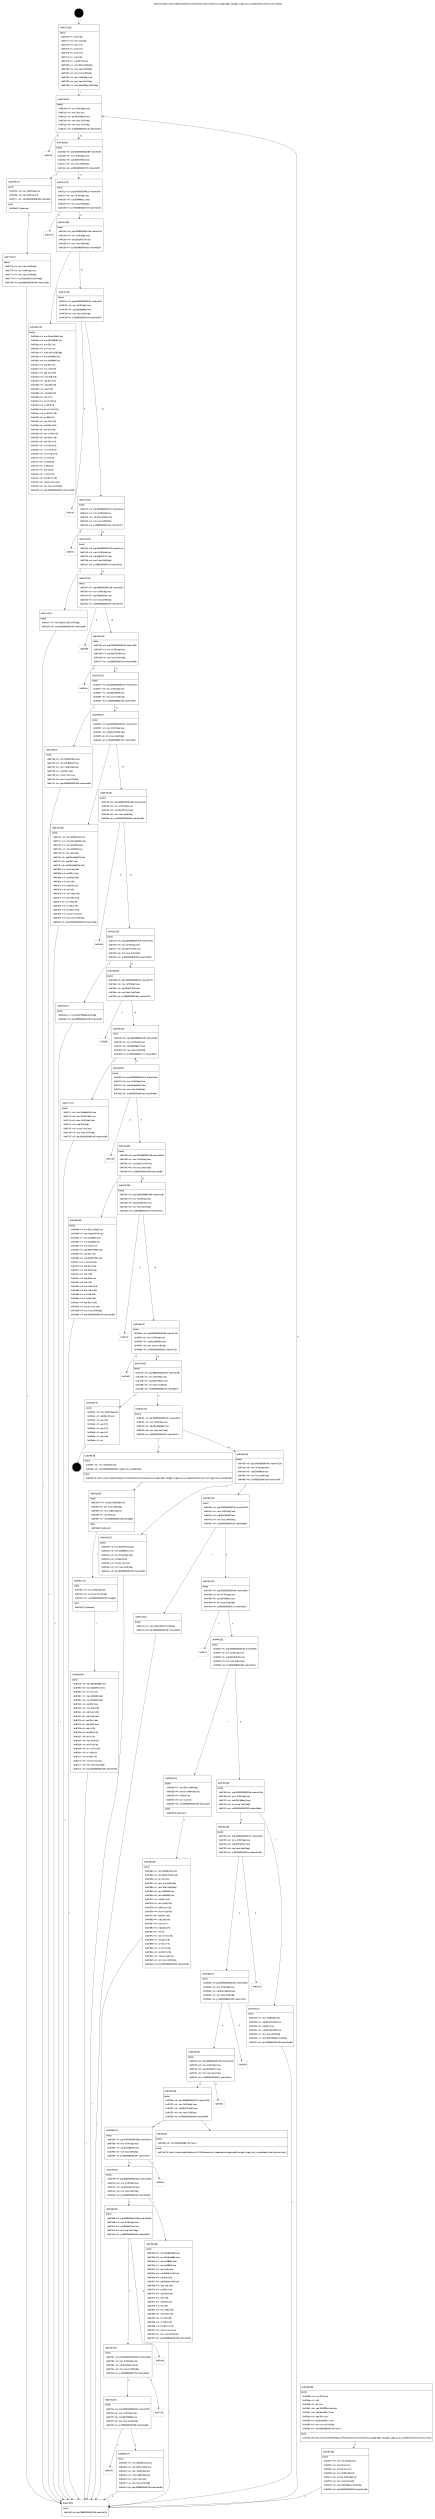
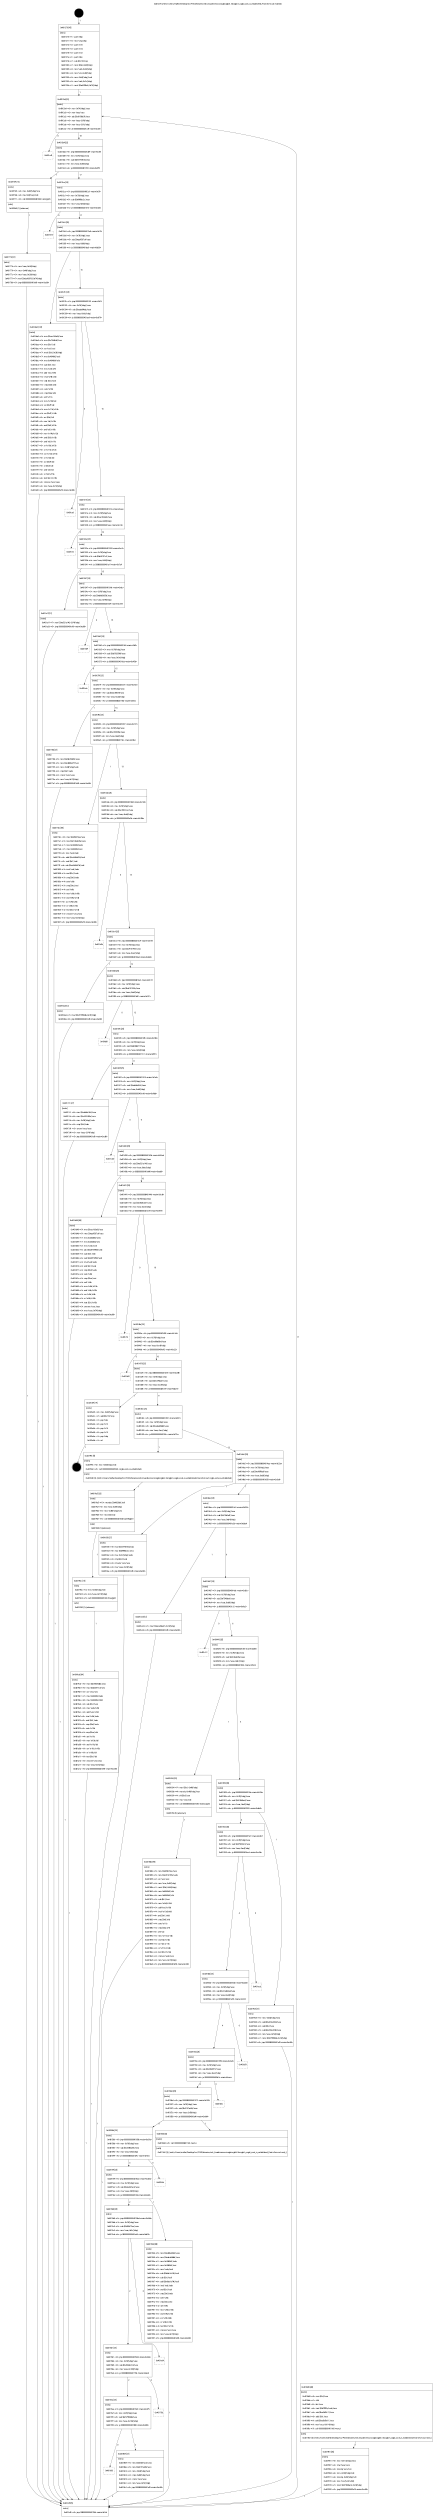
edge "0x40140f [25]" -> "0x4013f6 [25]": reversed
edge "0x401da0 [141]" -> "0x401ef8 [5]": added, label "1"
